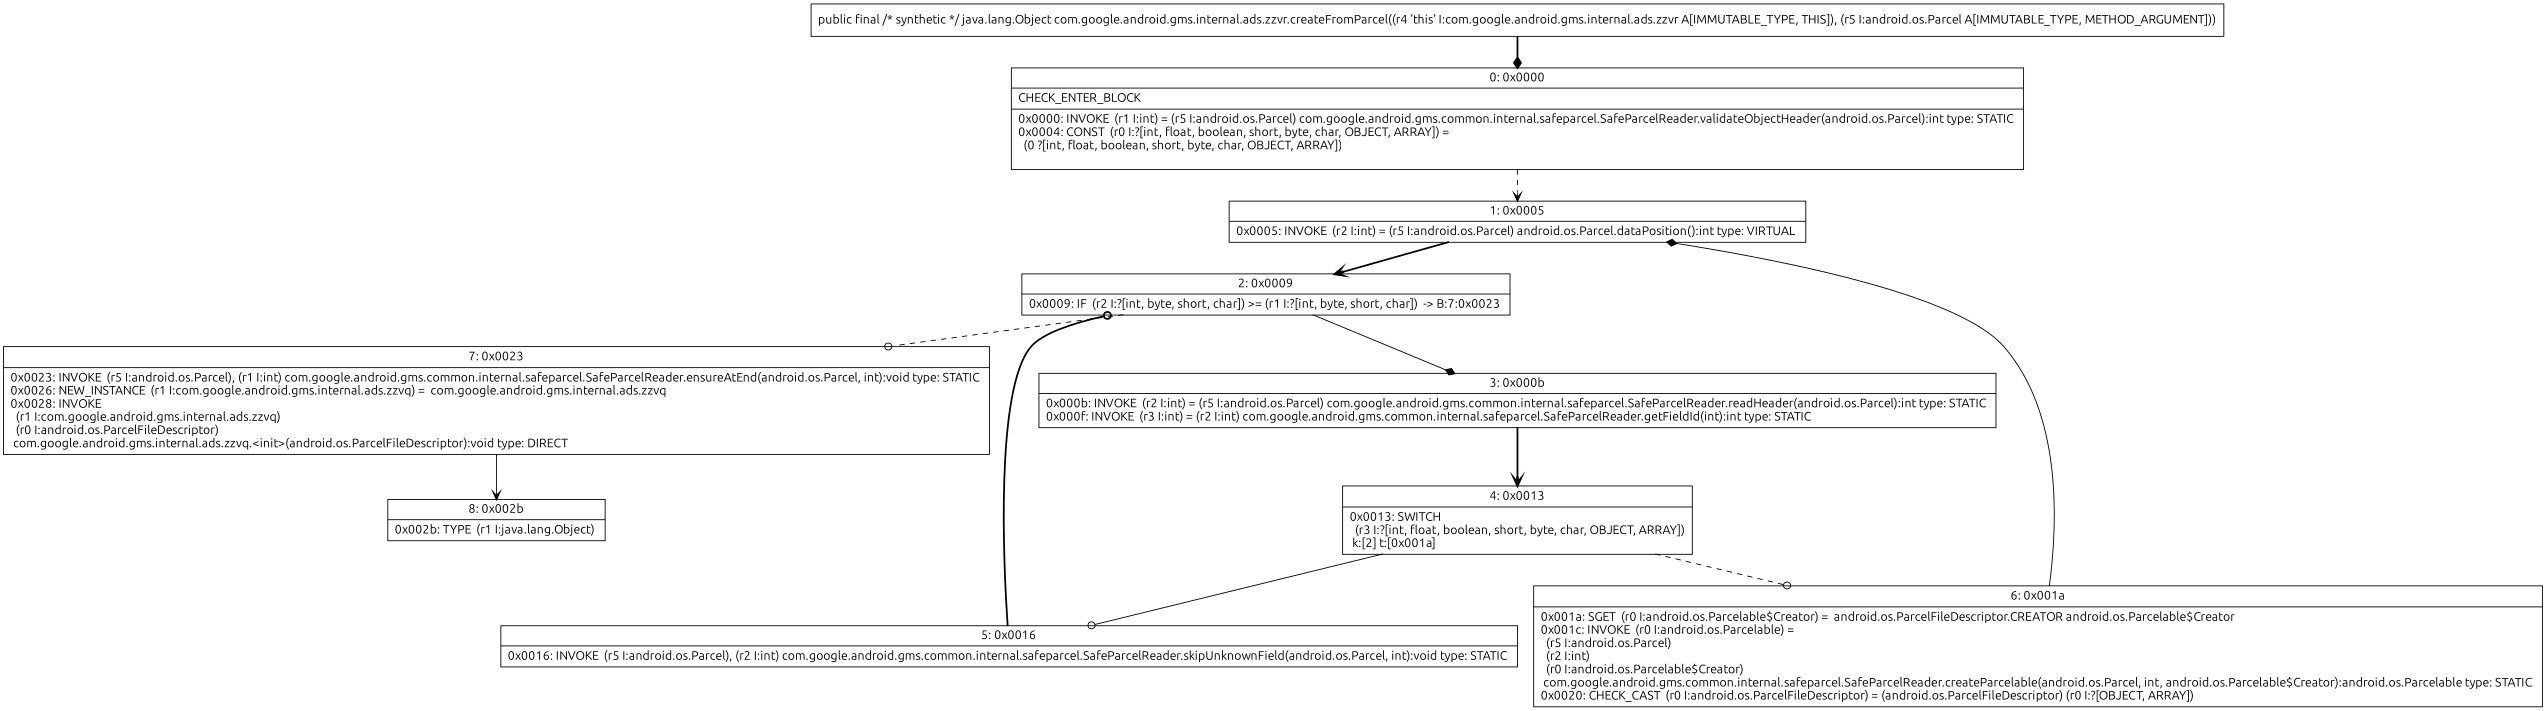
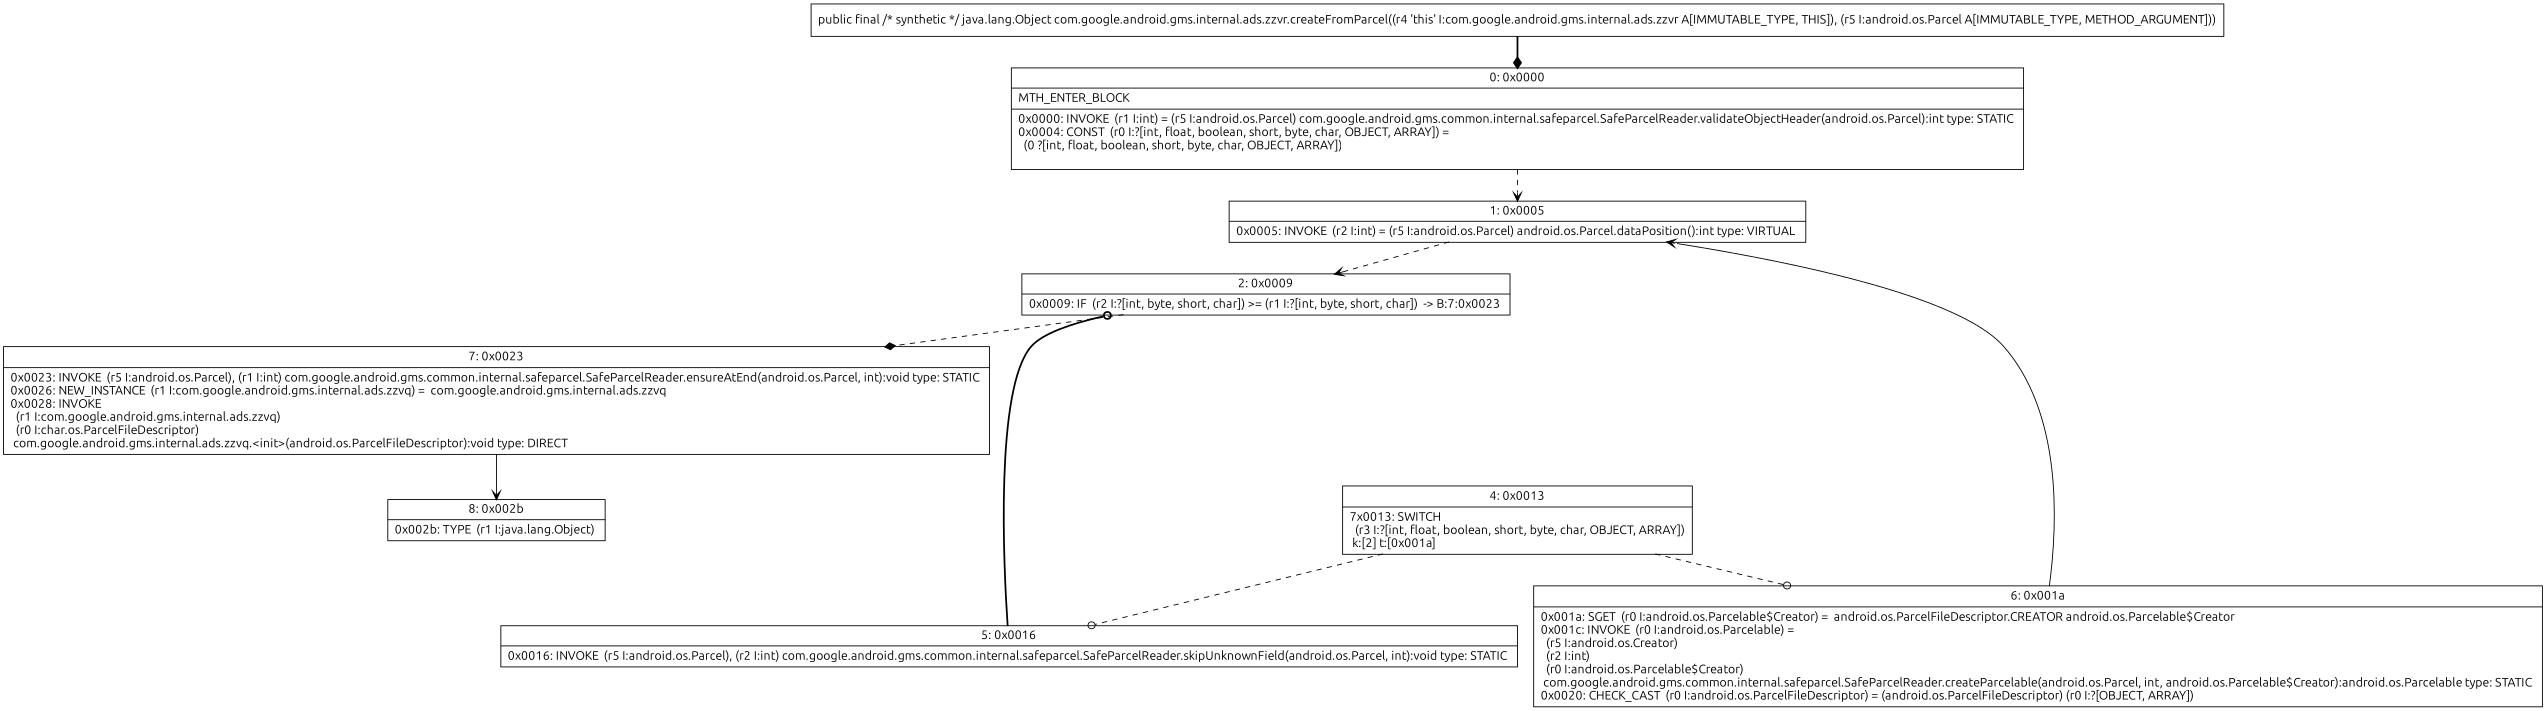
node "0: 0x0000": text "CHECK_ENTER_BLOCK" -> "MTH_ENTER_BLOCK"
edge "1: 0x0005" -> "2: 0x0009": style bold -> dashed
edge "6: 0x001a" -> "1: 0x0005": arrowhead diamond -> vee
edge "2: 0x0009" -> "7: 0x0023": arrowhead odot -> diamond
node "3: 0x000b": removed
node "7: 0x0023": text "(r0 I:android.os.ParcelFileDescriptor)" -> "(r0 I:char.os.ParcelFileDescriptor)"
node "4: 0x0013": text "0x0013: SWITCH" -> "7x0013: SWITCH"
edge "4: 0x0013" -> "5: 0x0016": style solid -> dashed
node "6: 0x001a": text "(r5 I:android.os.Parcel)" -> "(r5 I:android.os.Creator)"
